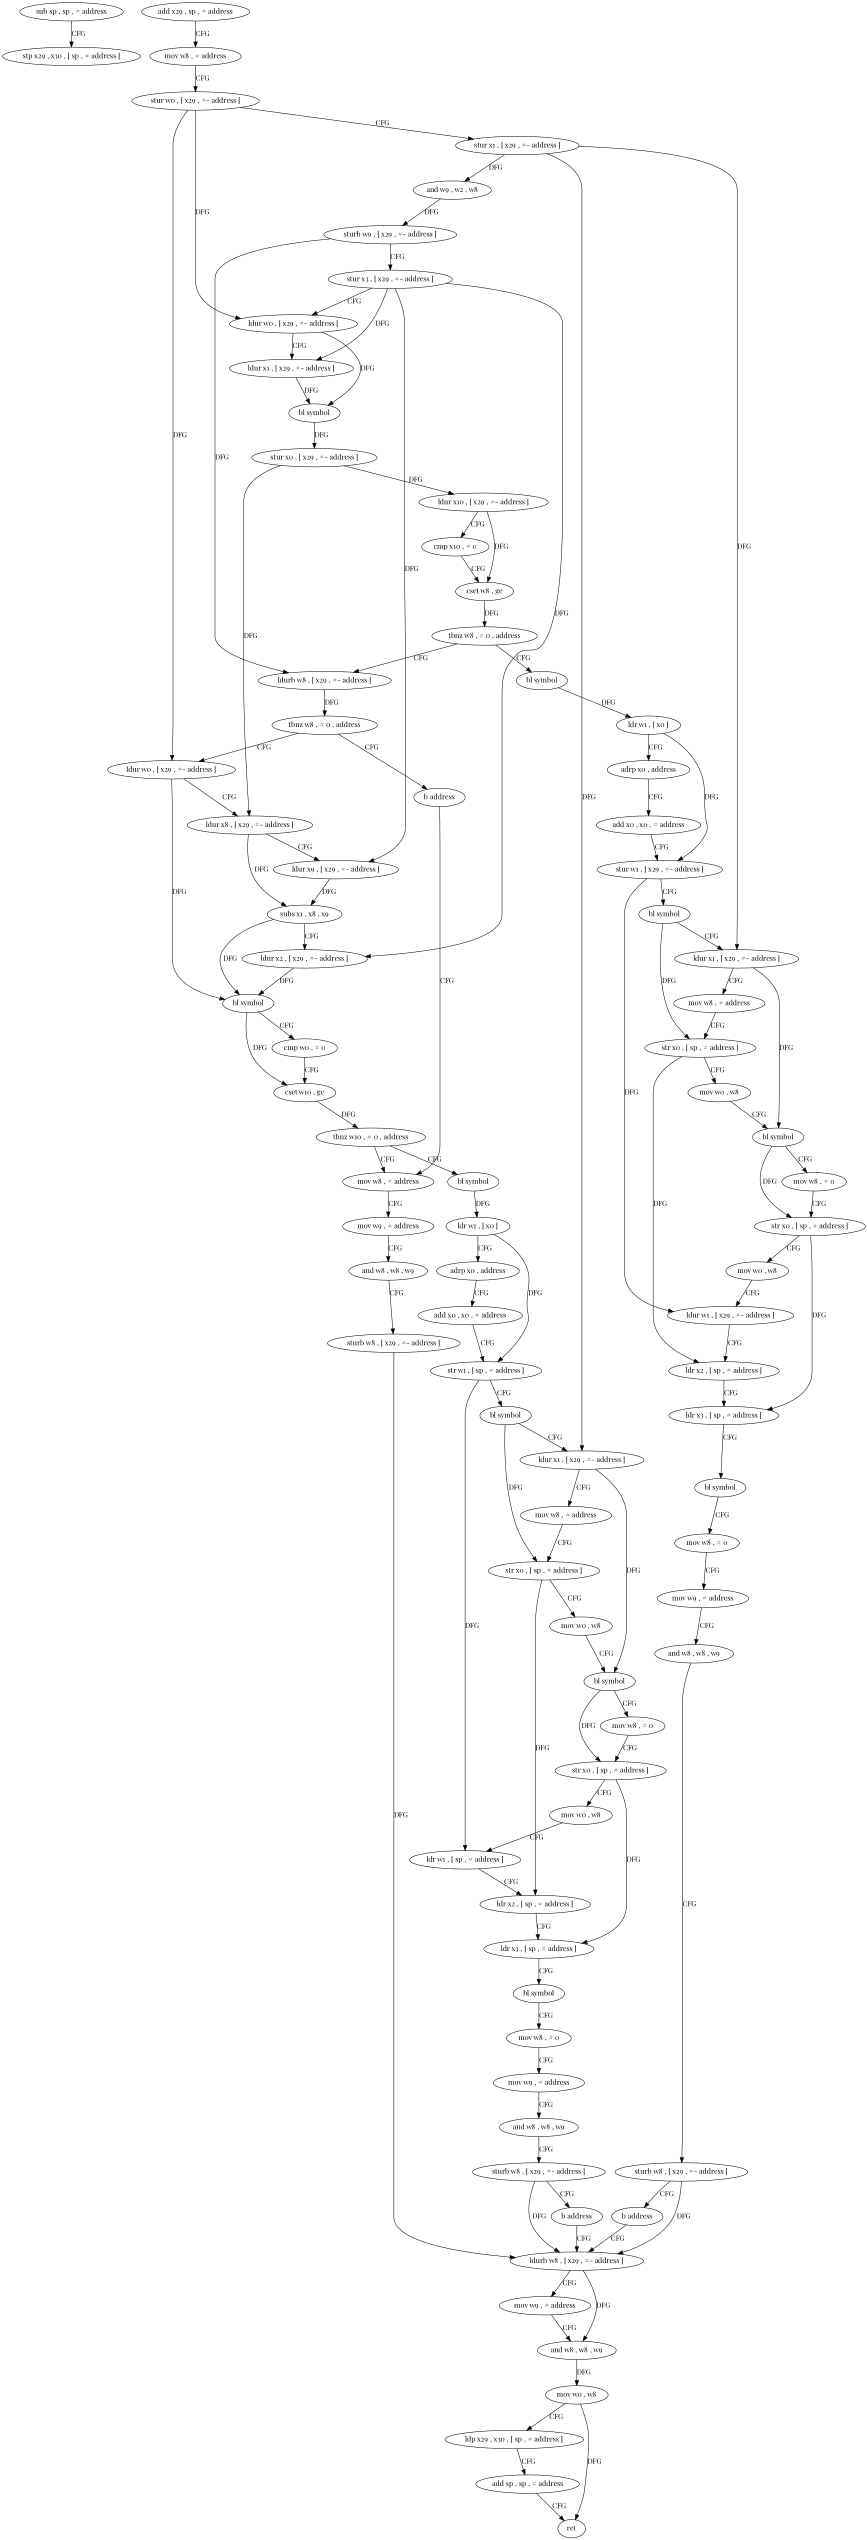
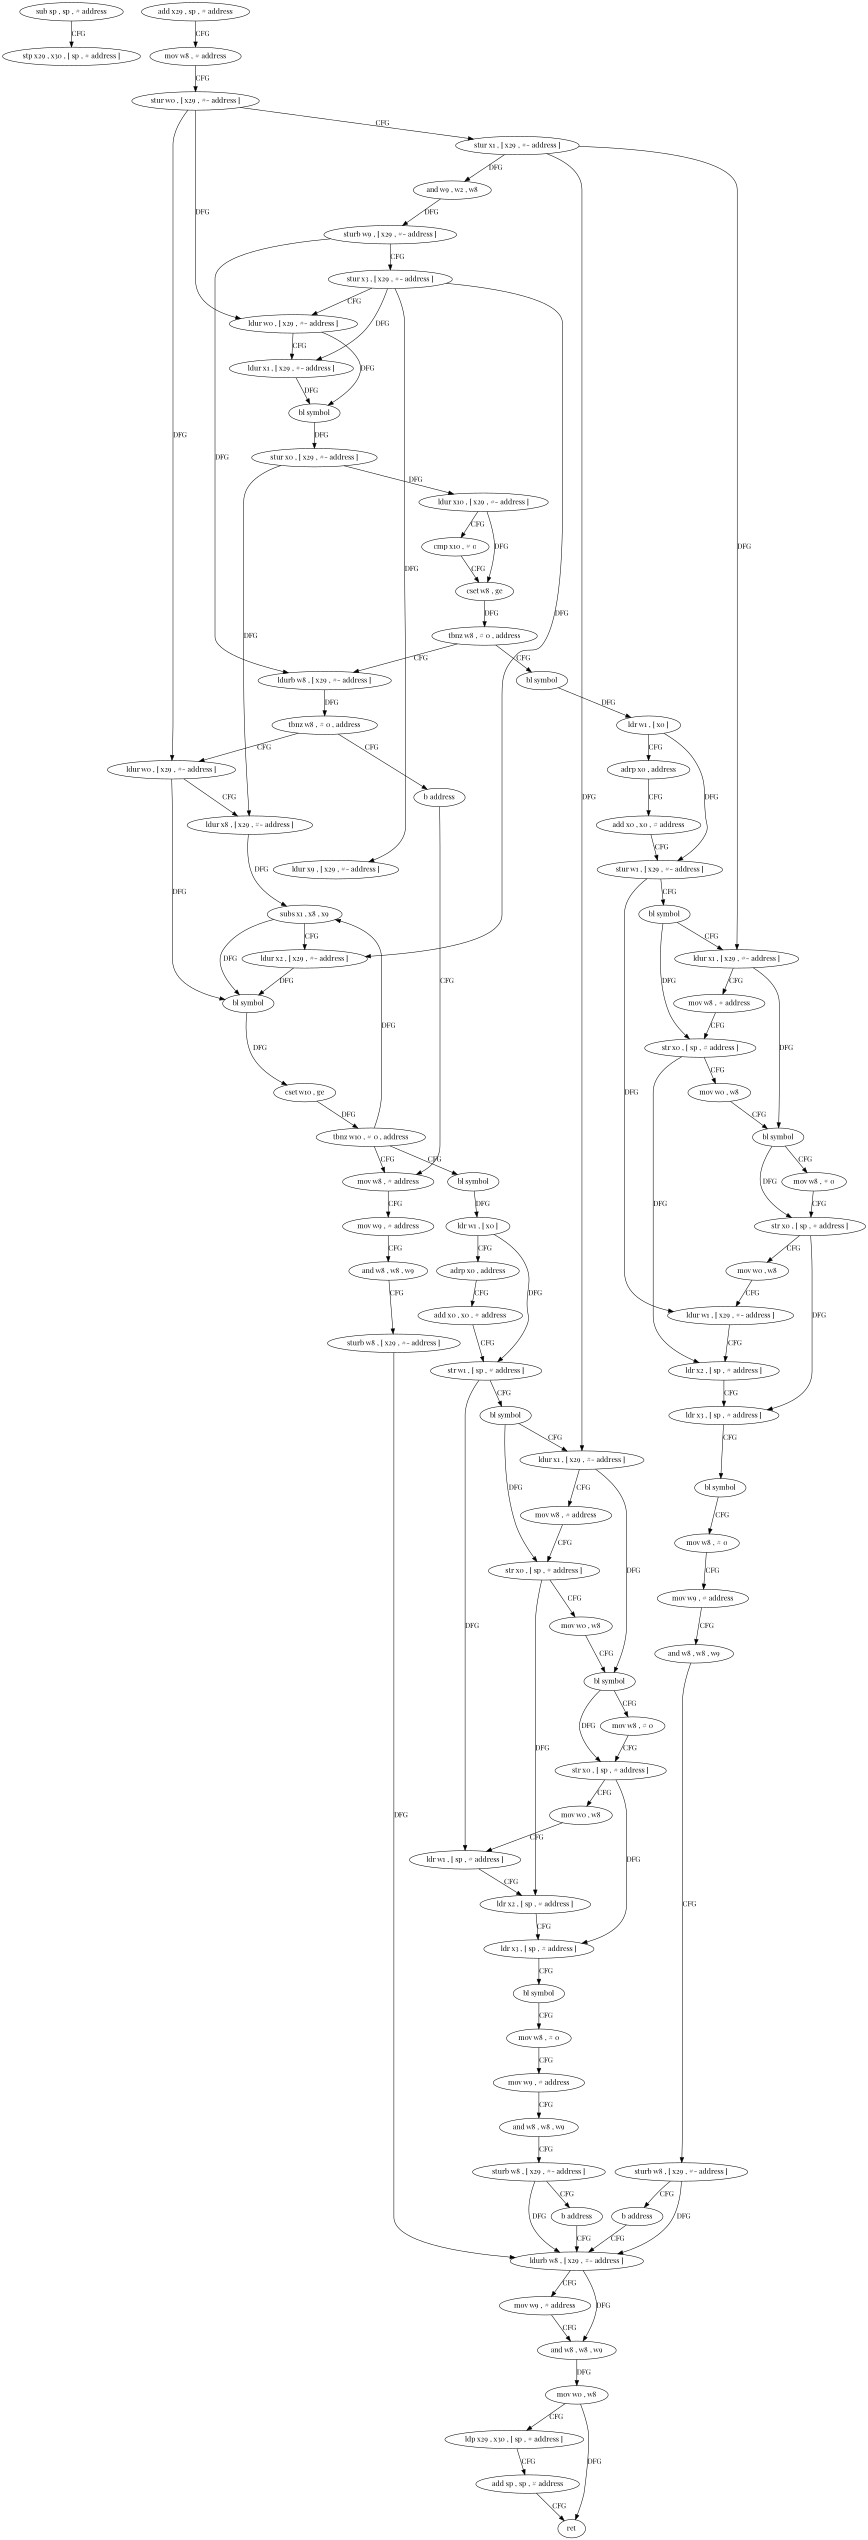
edge "ldur x8 , [ x29 , #- address ]" -> "ldur x9 , [ x29 , #- address ]": removed, label "CFG"
edge "ldur x9 , [ x29 , #- address ]" -> "subs x1 , x8 , x9": now "tbnz w10 , # 0 , address" -> "subs x1 , x8 , x9"
node "cmp w0 , # 0": removed
